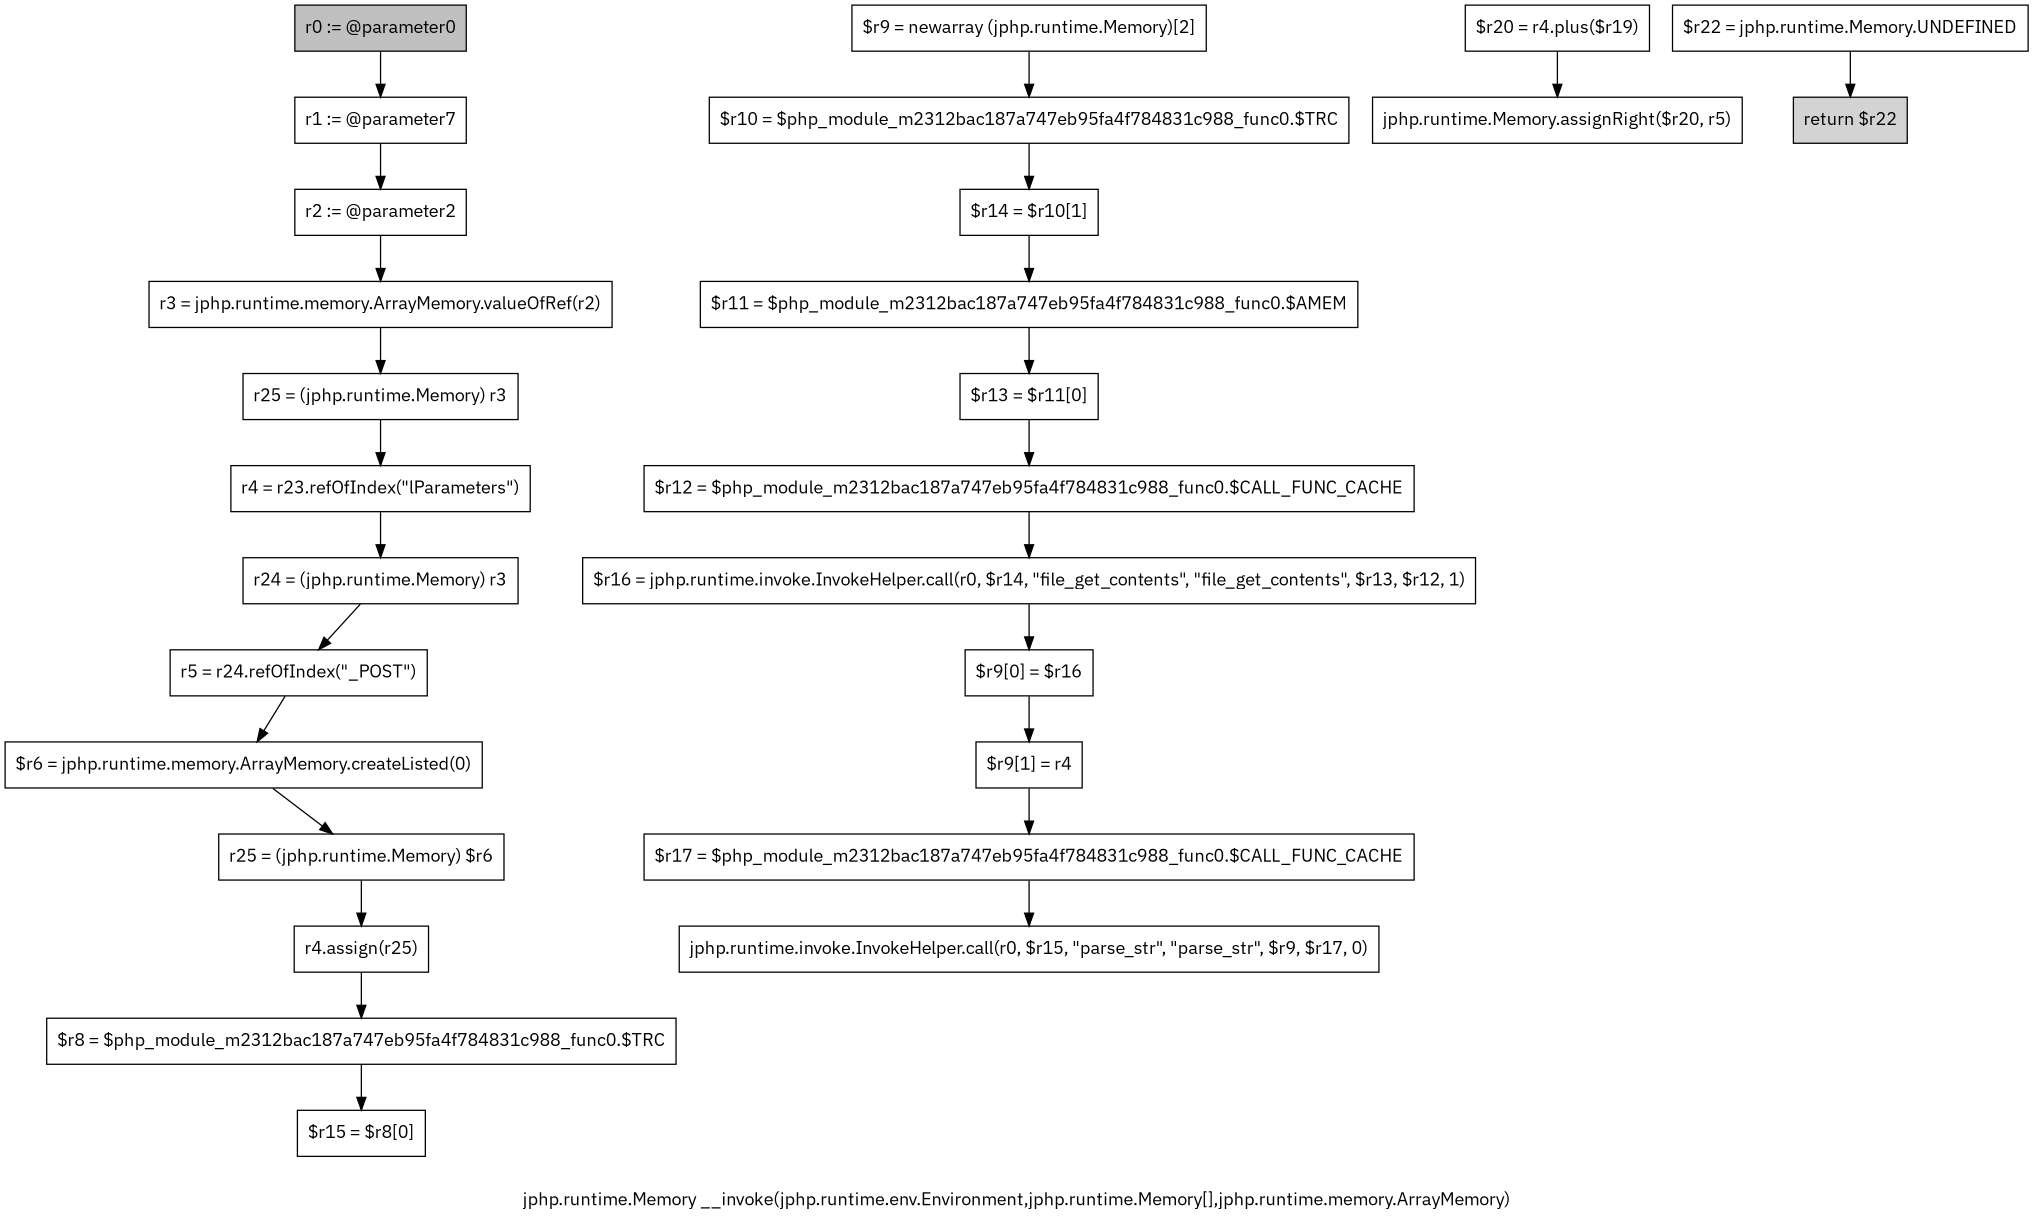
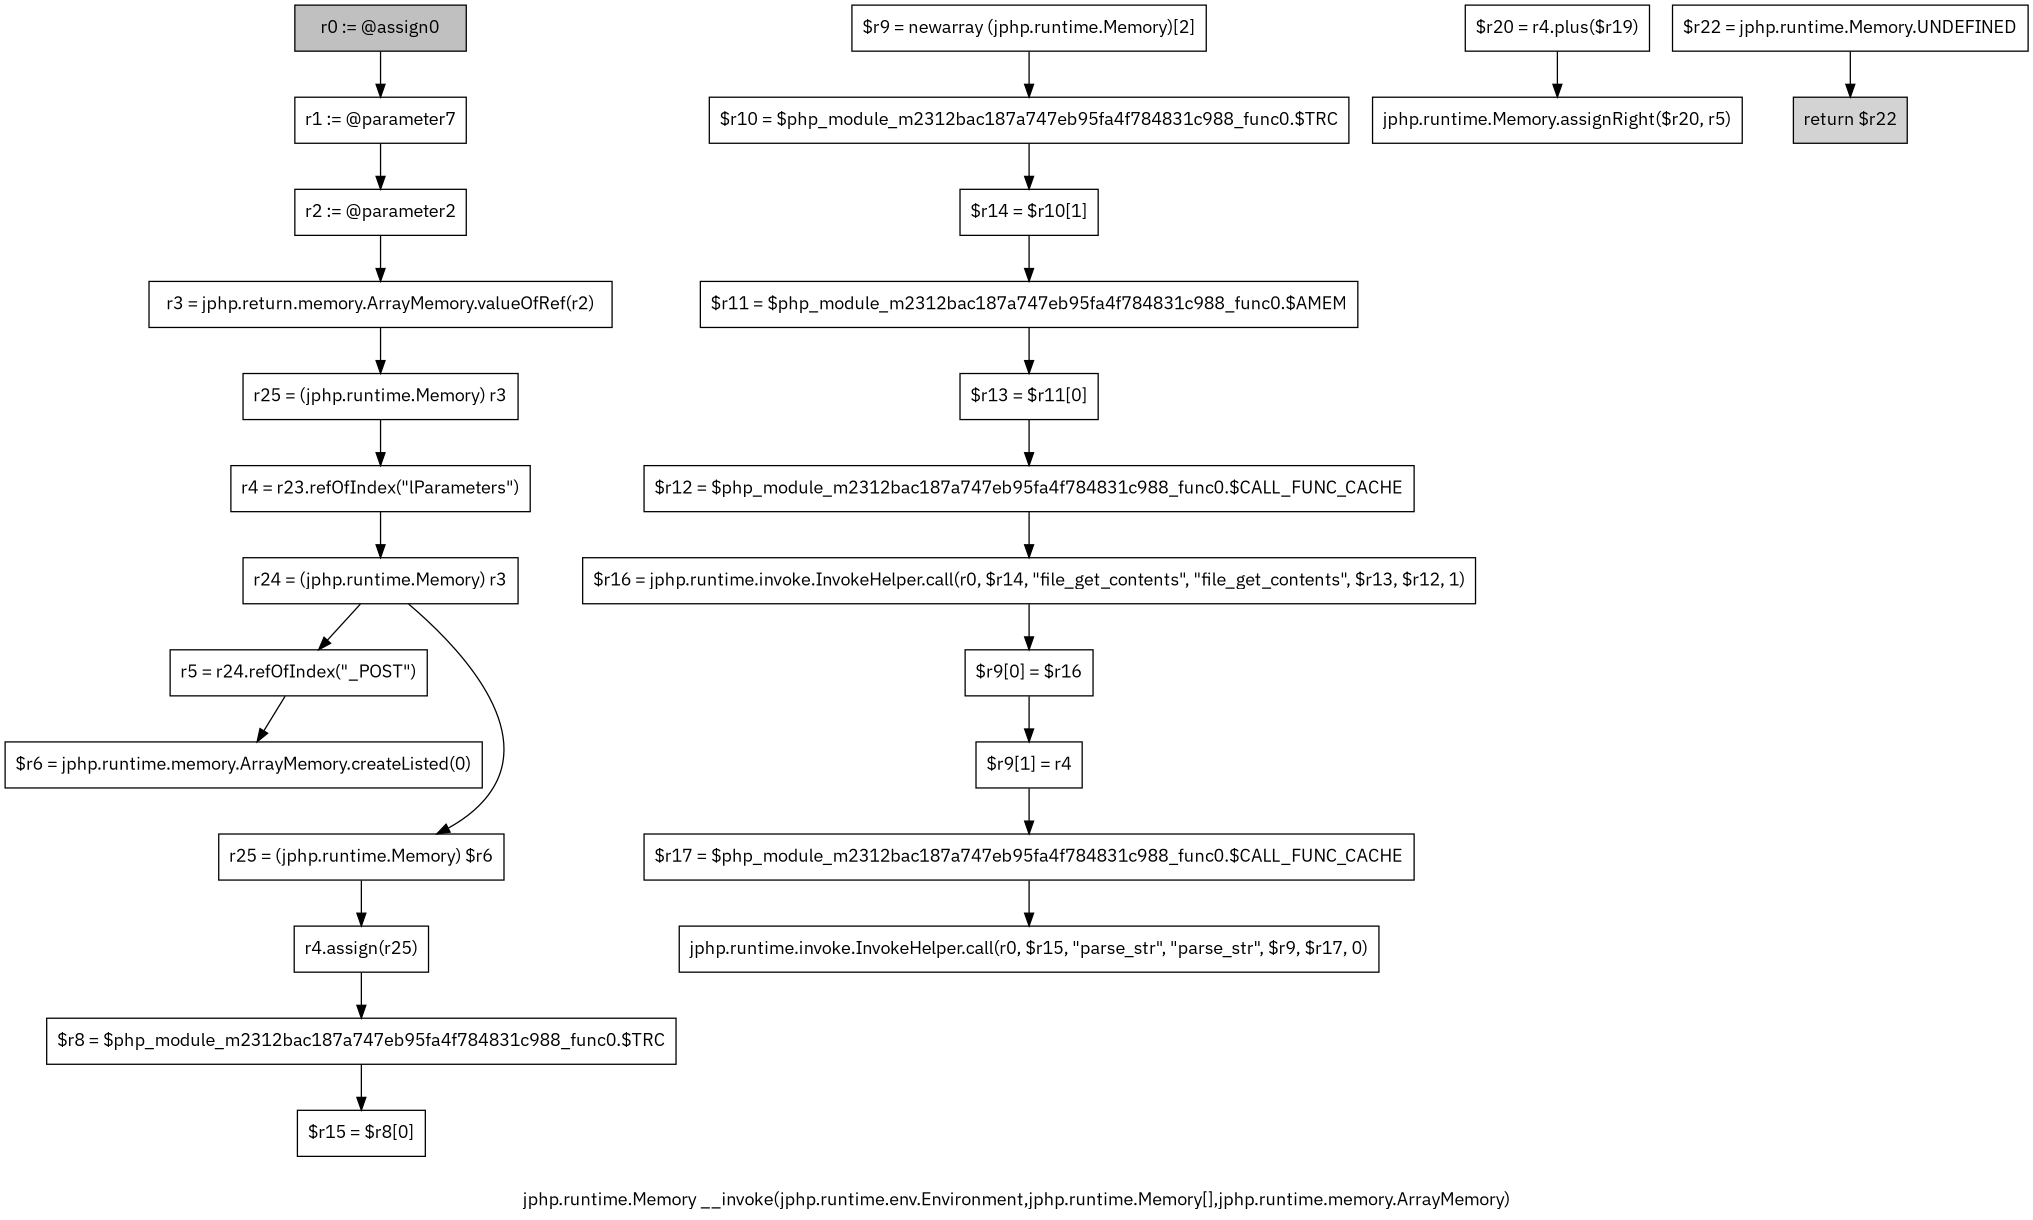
node "r0 := @parameter0": label "r0 := @parameter0" -> "r0 := @assign0"
node "r3 = jphp.runtime.memory.ArrayMemory.valueOfRef(r2)": label "r3 = jphp.runtime.memory.ArrayMemory.valueOfRef(r2)" -> "r3 = jphp.return.memory.ArrayMemory.valueOfRef(r2)"
edge "$r6 = jphp.runtime.memory.ArrayMemory.createListed(0)" -> "r25 = (jphp.runtime.Memory) $r6": now "r24 = (jphp.runtime.Memory) r3" -> "r25 = (jphp.runtime.Memory) $r6"
